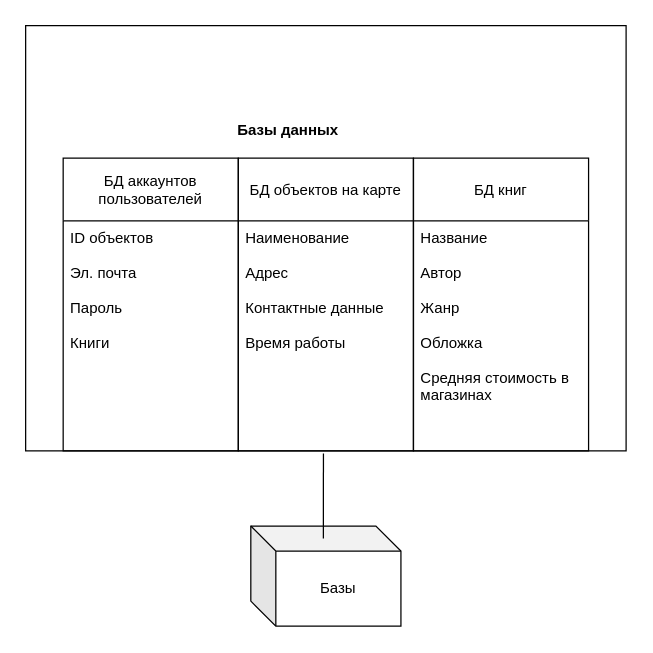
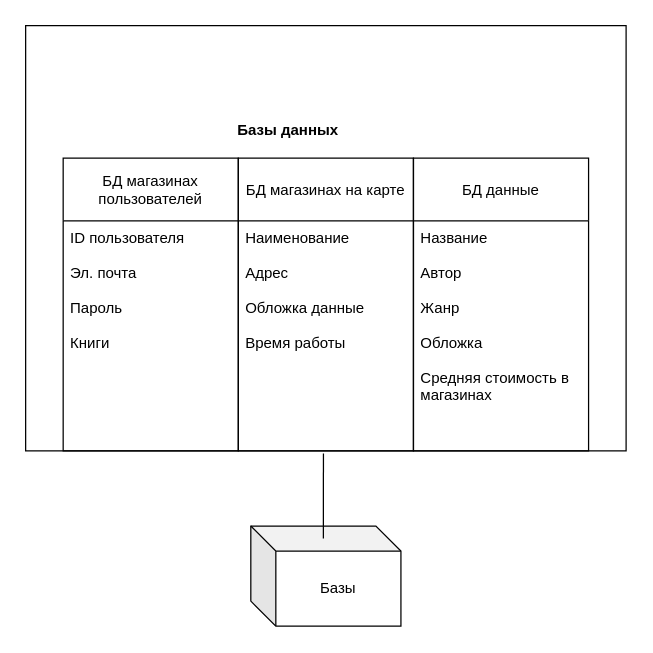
node "БД аккаунтов пользователей": label "БД аккаунтов пользователей" -> "БД магазинах пользователей"
node "БД объектов на карте": label "БД объектов на карте" -> "БД магазинах на карте"
node "БД книг": label "БД книг" -> "БД данные"
node "ID объектов Эл. почта Пароль Книги": label "ID объектов Эл. почта Пароль Книги" -> "ID пользователя Эл. почта Пароль Книги"
node "Наименование Адрес Контактные данные Время работы": label "Наименование Адрес Контактные данные Время работы" -> "Наименование Адрес Обложка данные Время работы"
